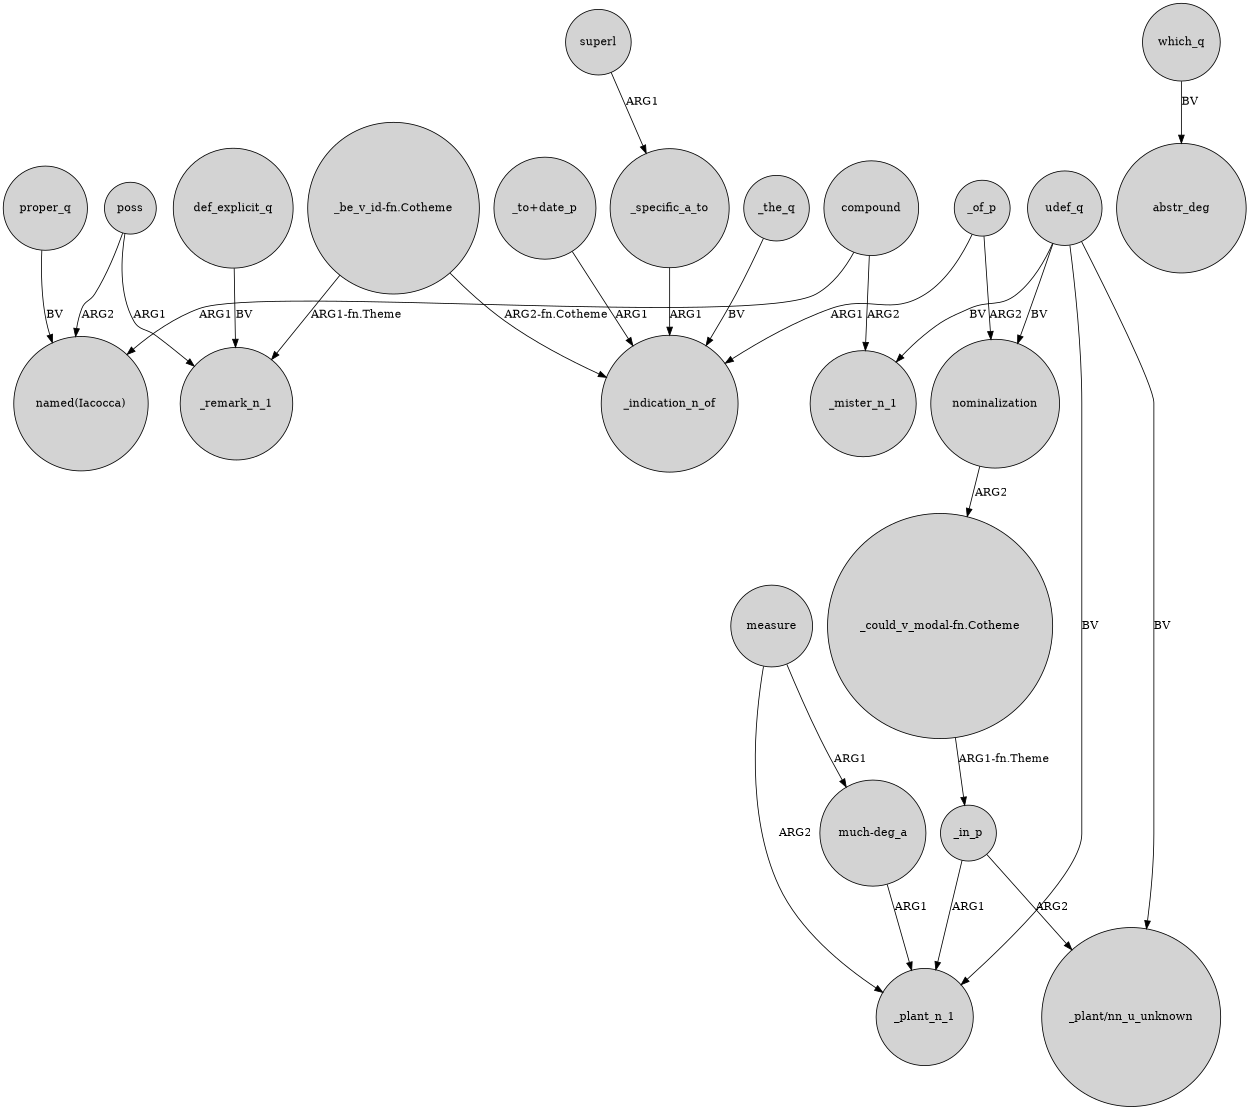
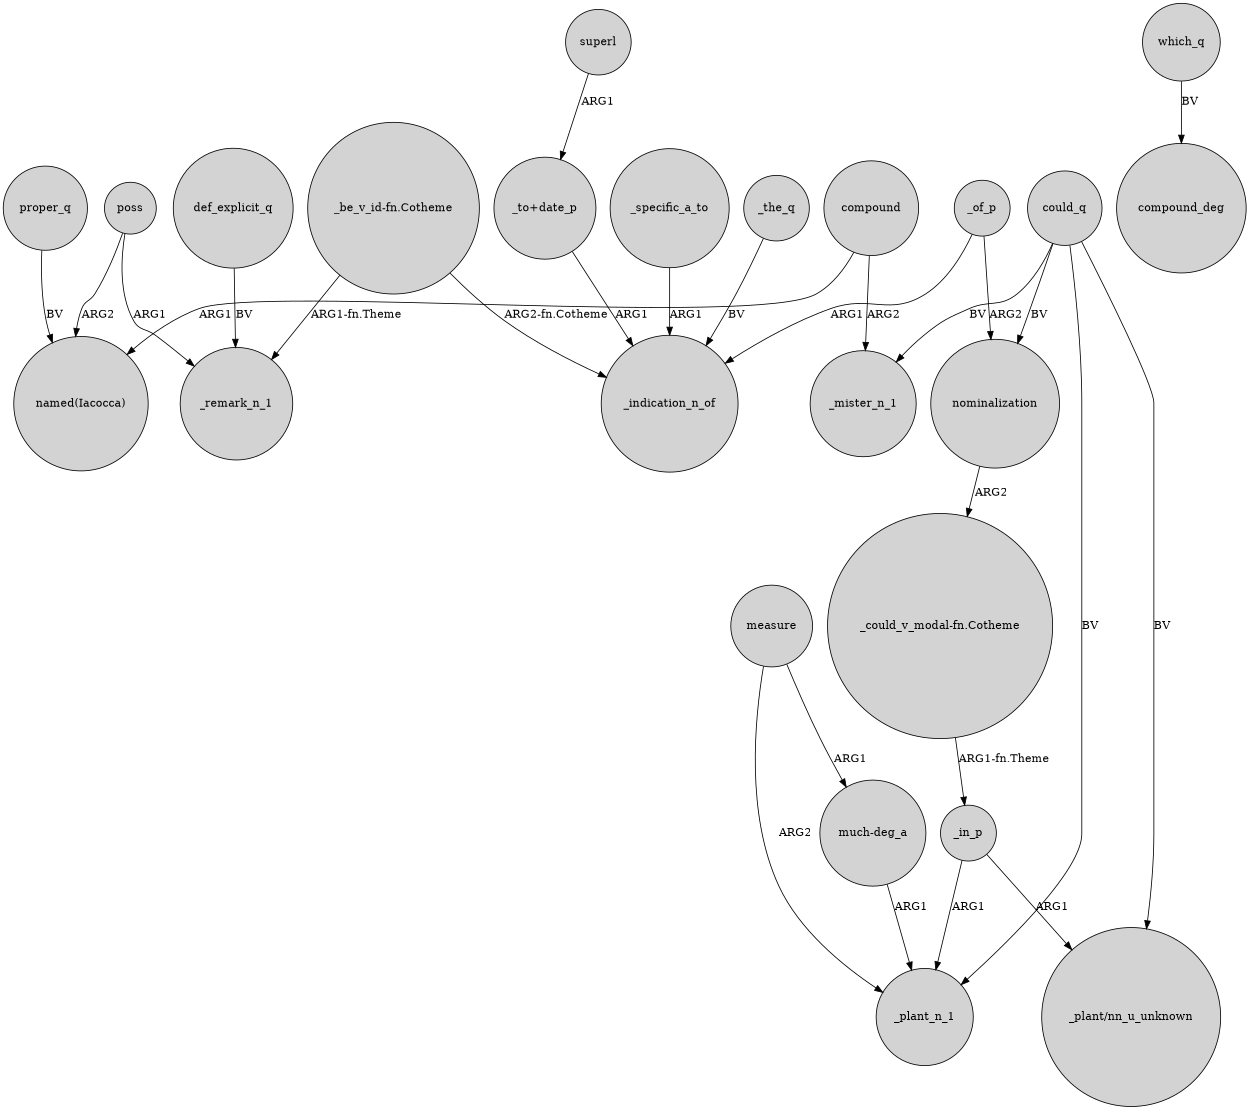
edge "superl" -> "_specific_a_to": now "superl" -> "_to+date_p"
node "udef_q": label "udef_q" -> "could_q"
node "abstr_deg": label "abstr_deg" -> "compound_deg"
edge "_in_p" -> "_plant/nn_u_unknown": label "ARG2" -> "ARG1"
